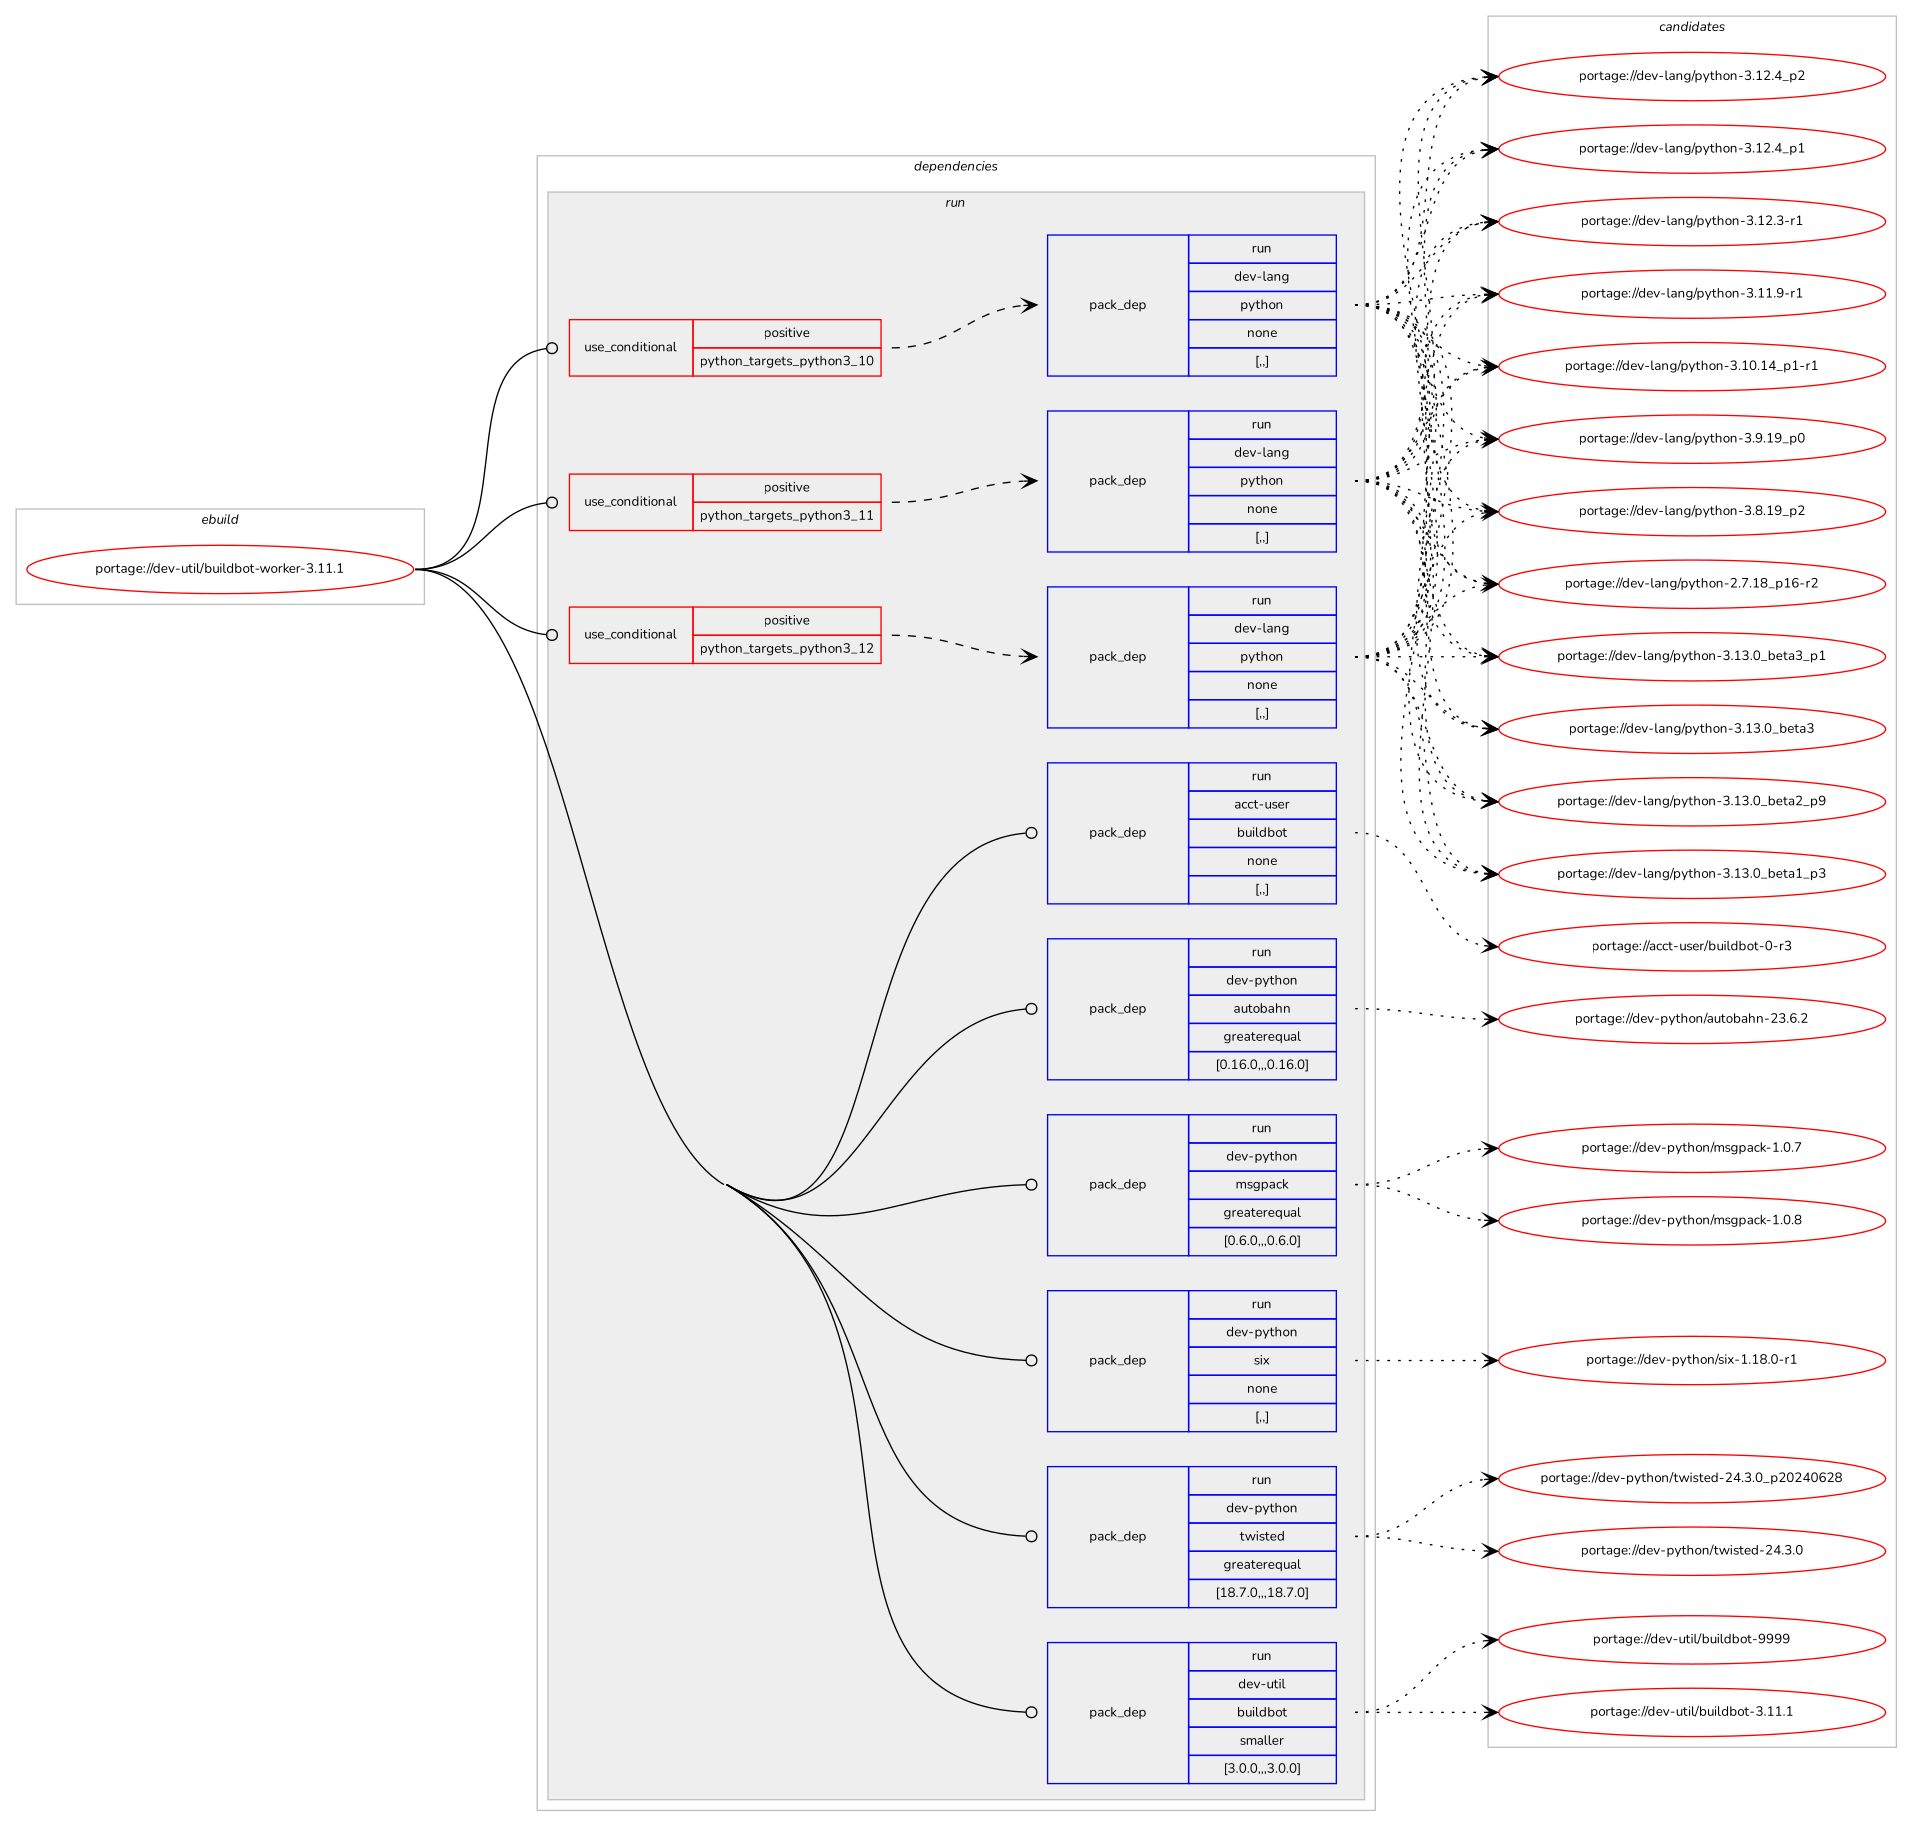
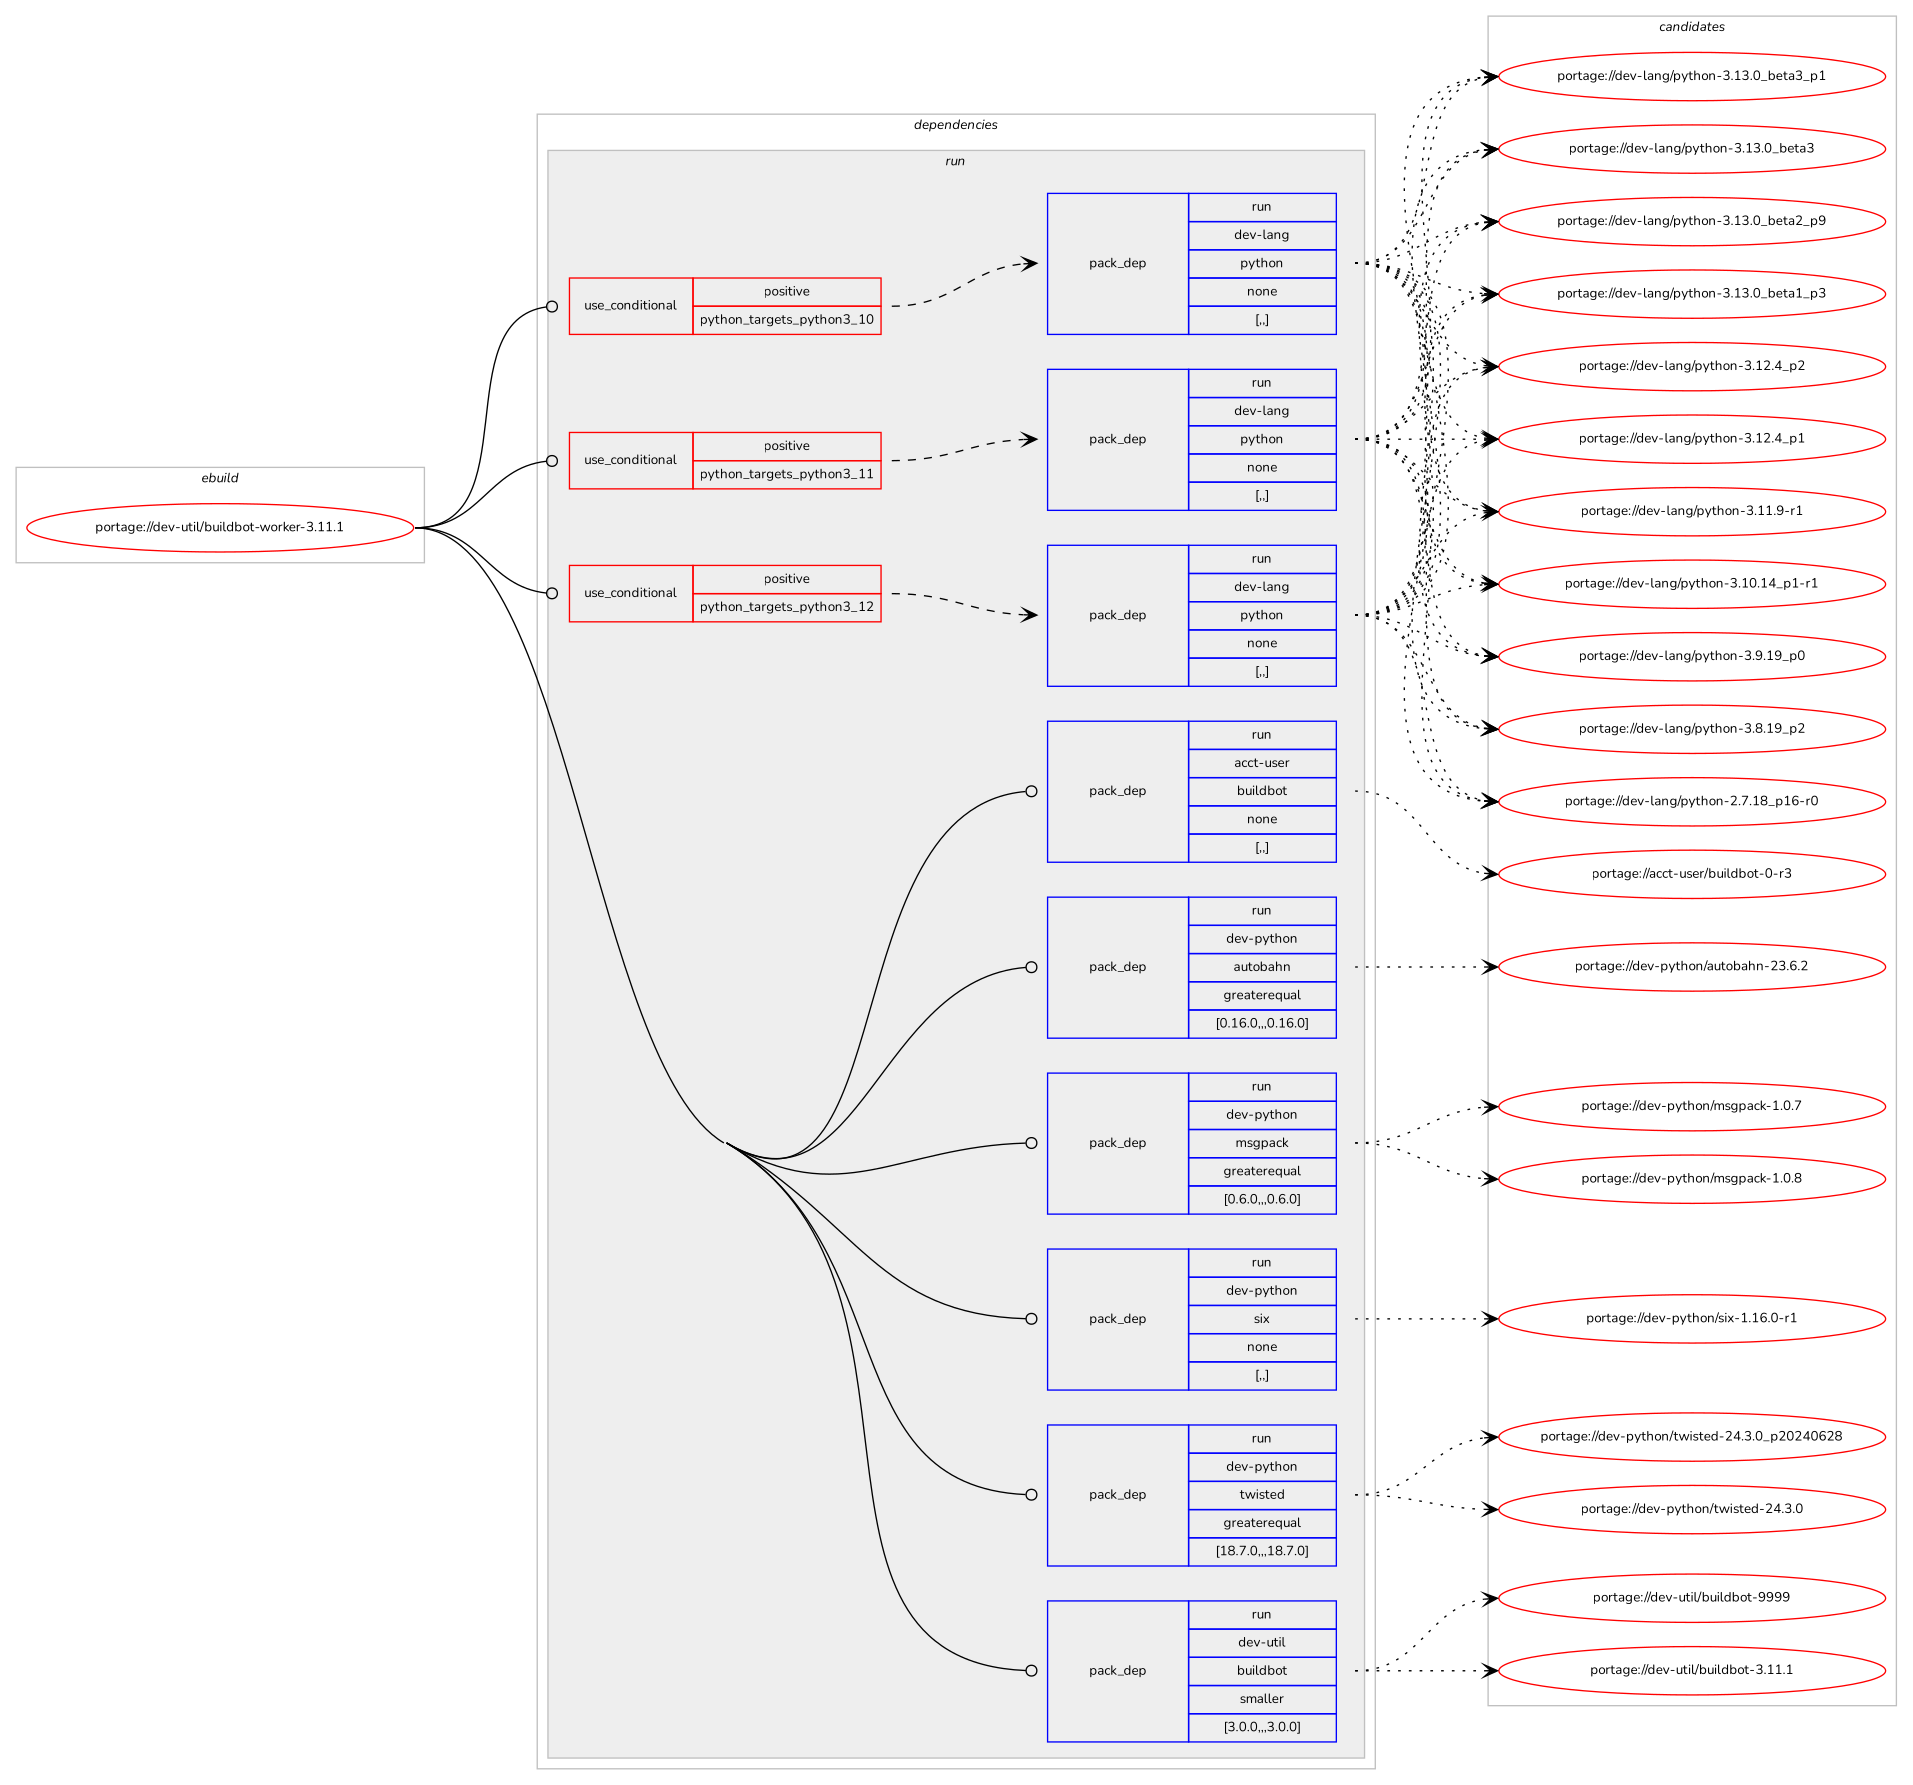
node "portage://dev-lang/python-3.12.3-r1": removed
node "portage://dev-lang/python-2.7.18_p16-r2": label "portage://dev-lang/python-2.7.18_p16-r2" -> "portage://dev-lang/python-2.7.18_p16-r0"
node "portage://dev-python/six-1.18.0-r1": label "portage://dev-python/six-1.18.0-r1" -> "portage://dev-python/six-1.16.0-r1"
